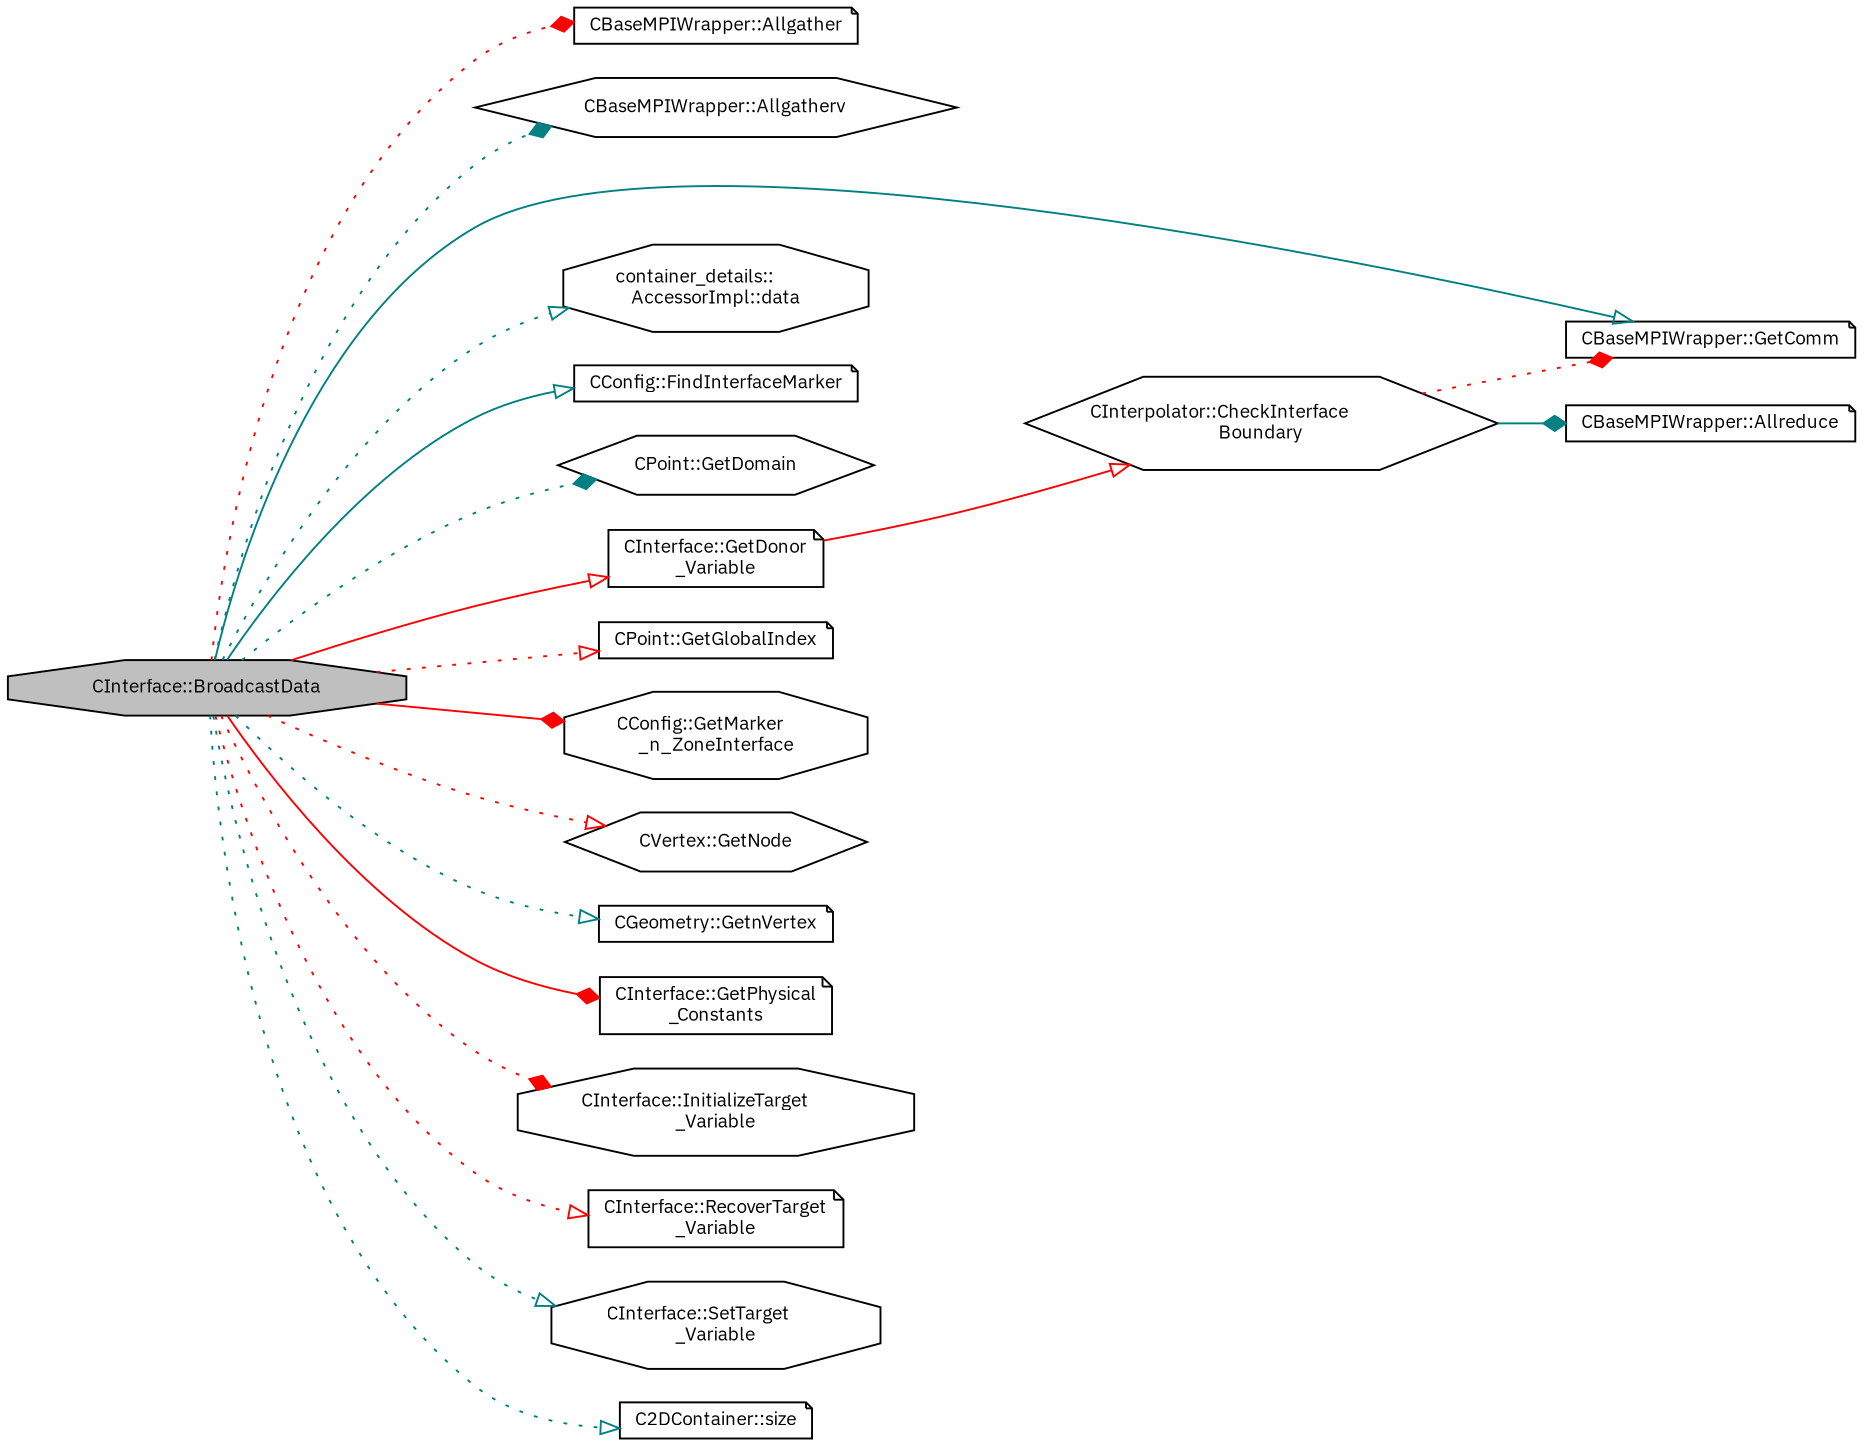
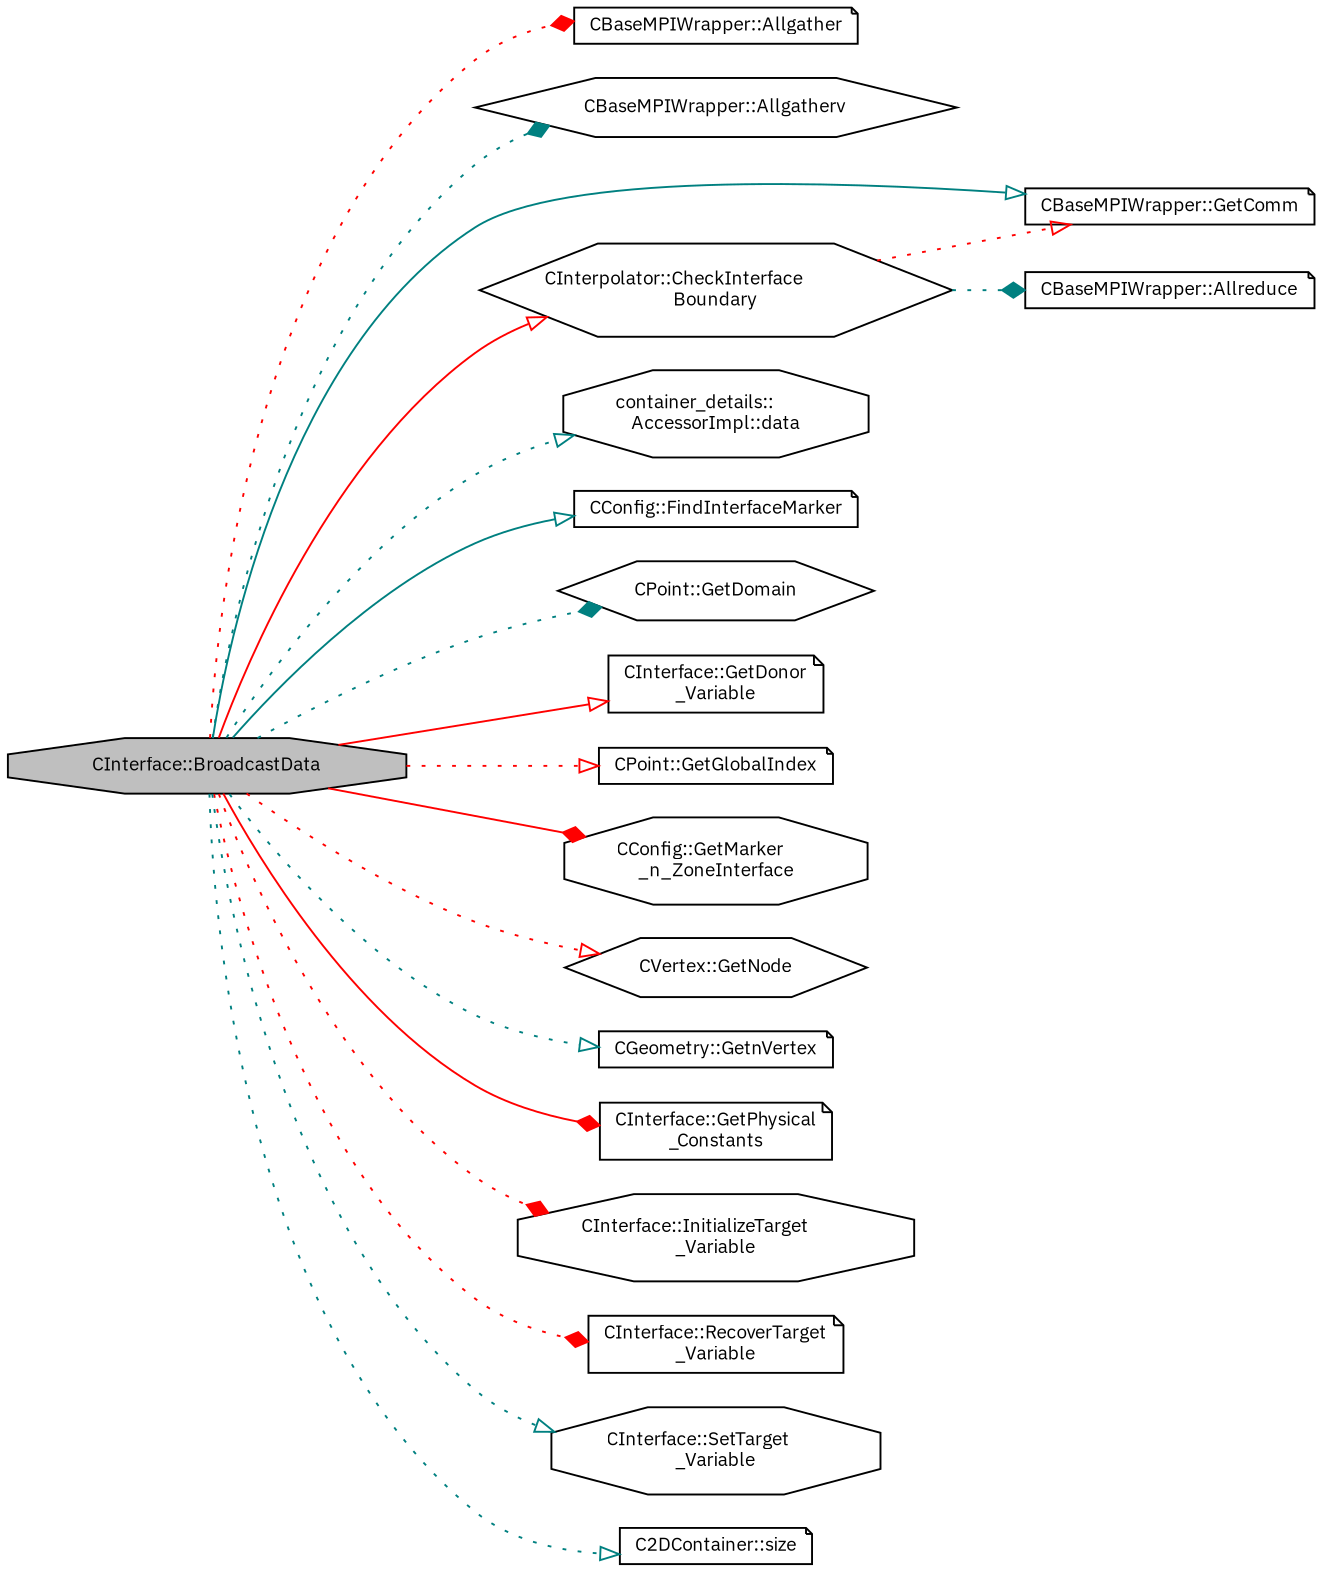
edge "CInterpolator::CheckInterface Boundary" -> "CBaseMPIWrapper::GetComm": arrowhead diamond -> onormal
edge "CInterpolator::CheckInterface Boundary" -> "CBaseMPIWrapper::Allreduce": style solid -> dotted
edge "CInterface::GetDonor _Variable" -> "CInterpolator::CheckInterface Boundary": now "CInterface::BroadcastData" -> "CInterpolator::CheckInterface Boundary"
edge "CInterface::BroadcastData" -> "CInterface::RecoverTarget _Variable": arrowhead onormal -> diamond
